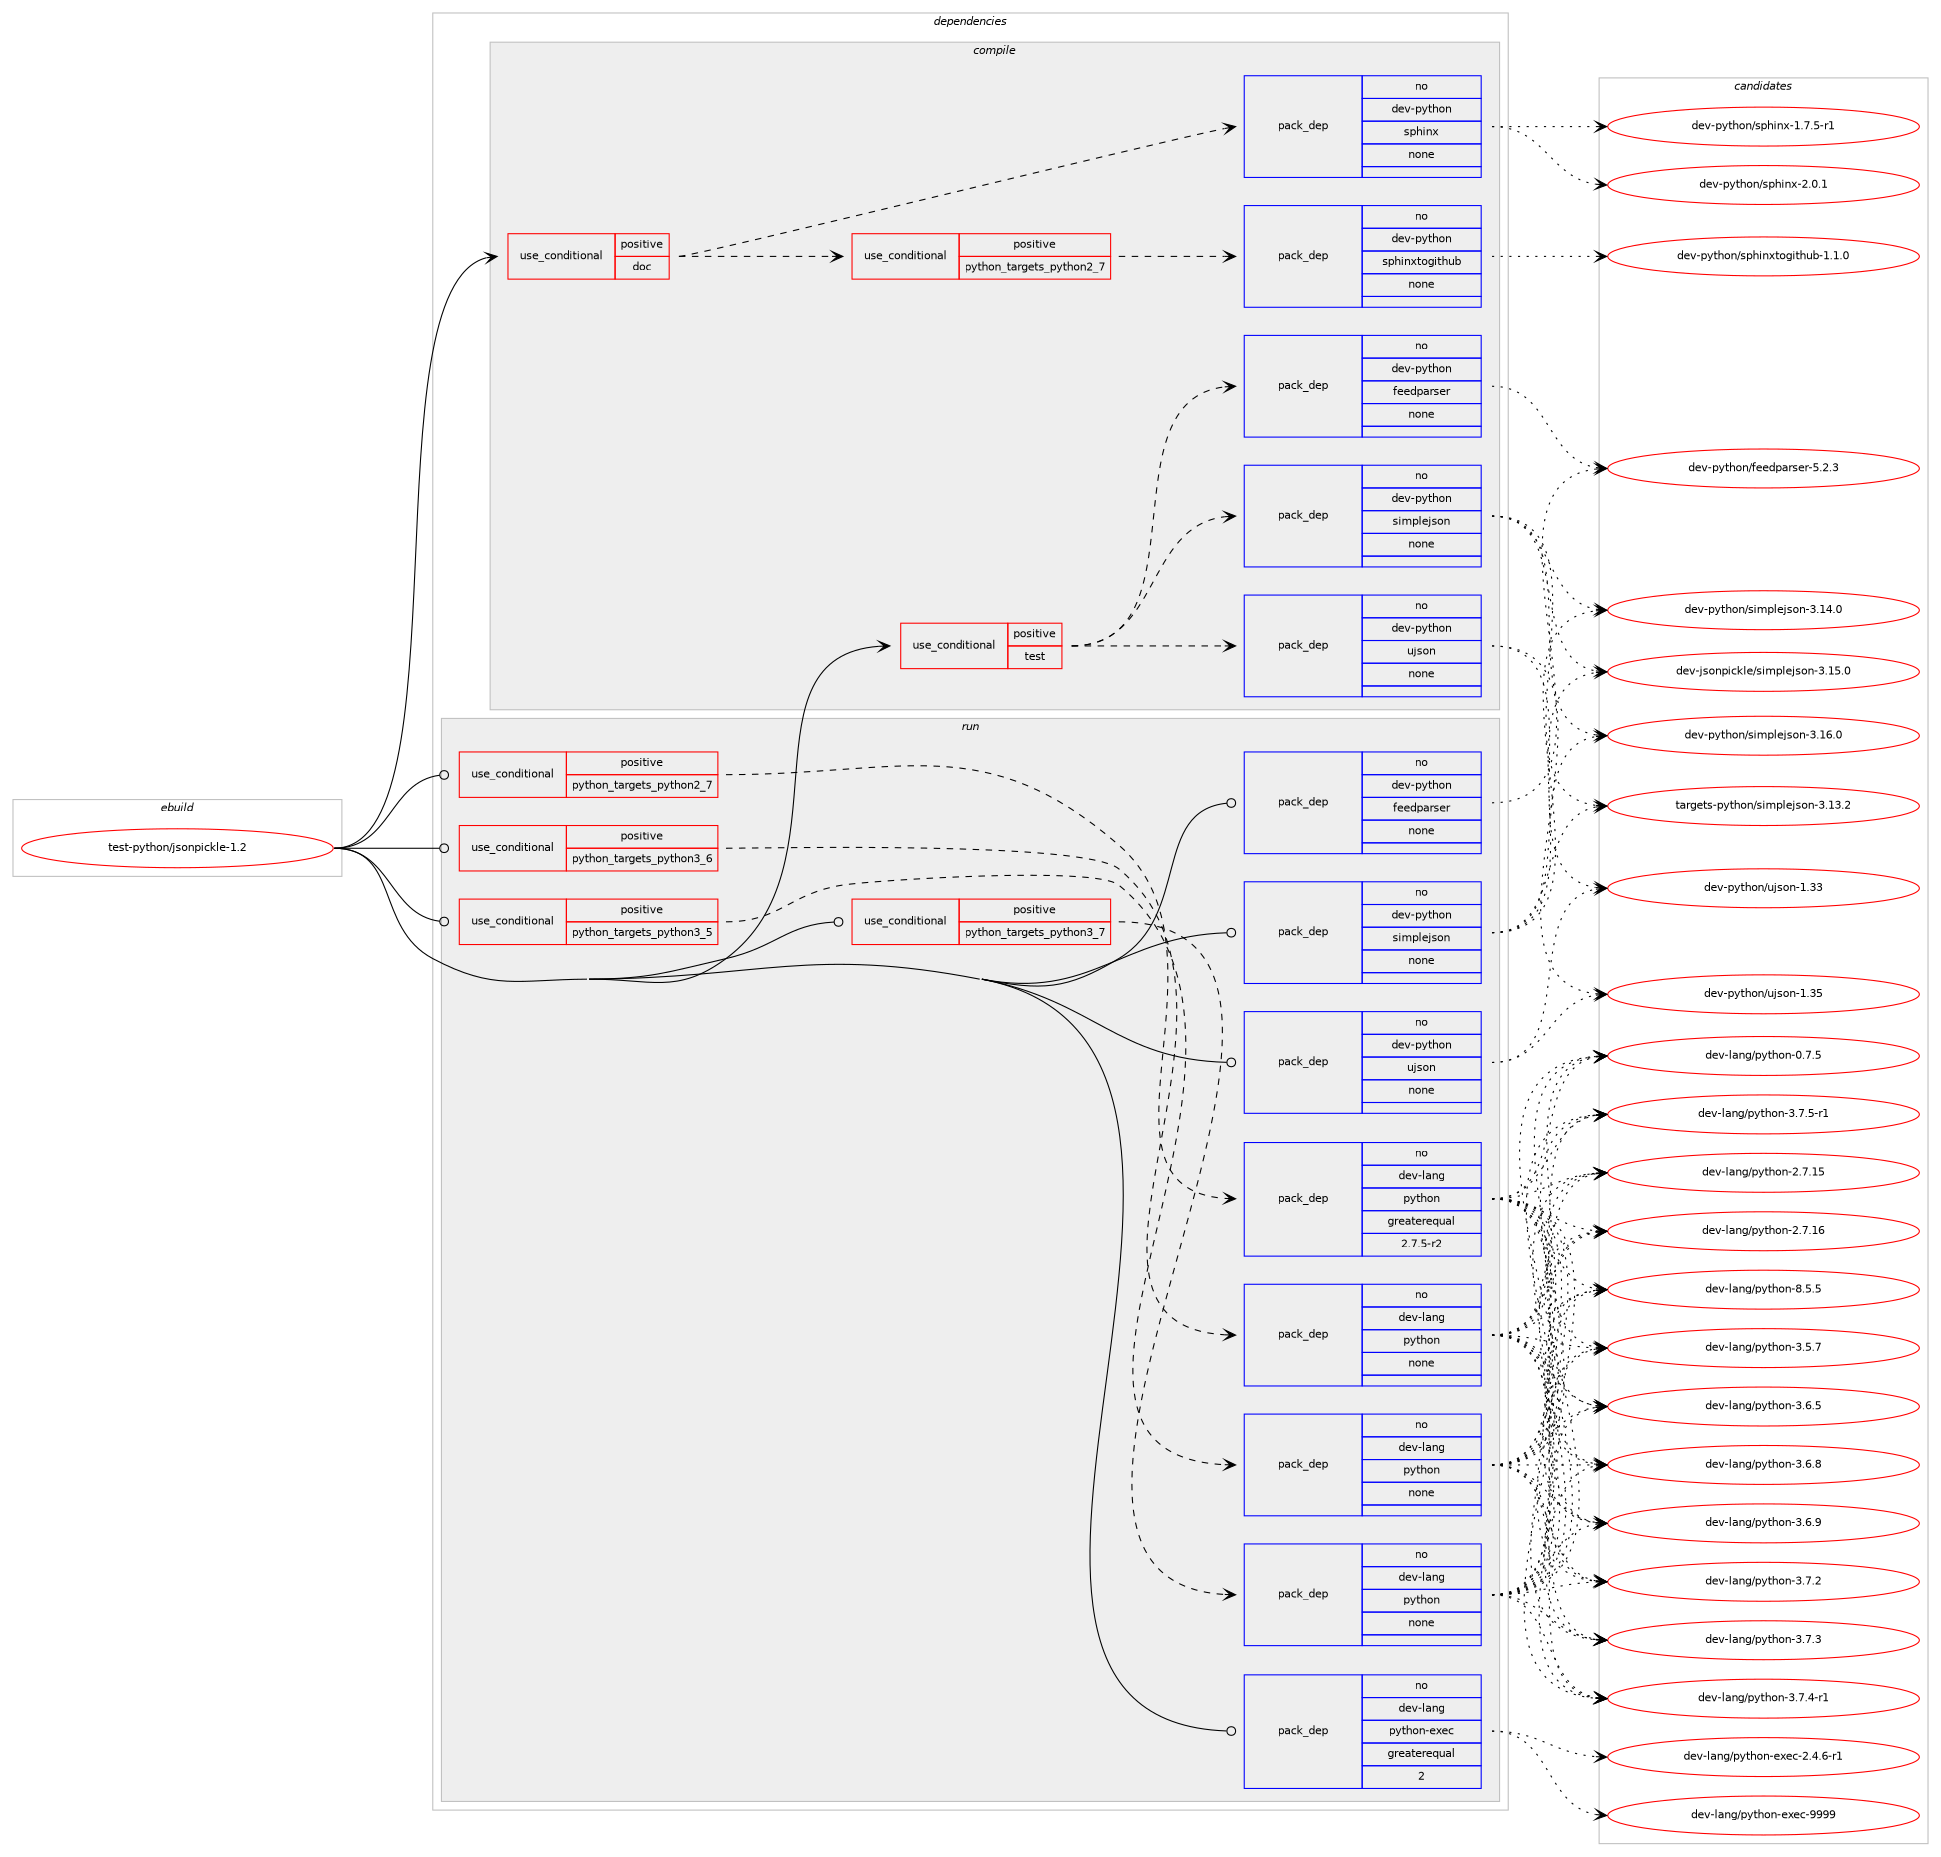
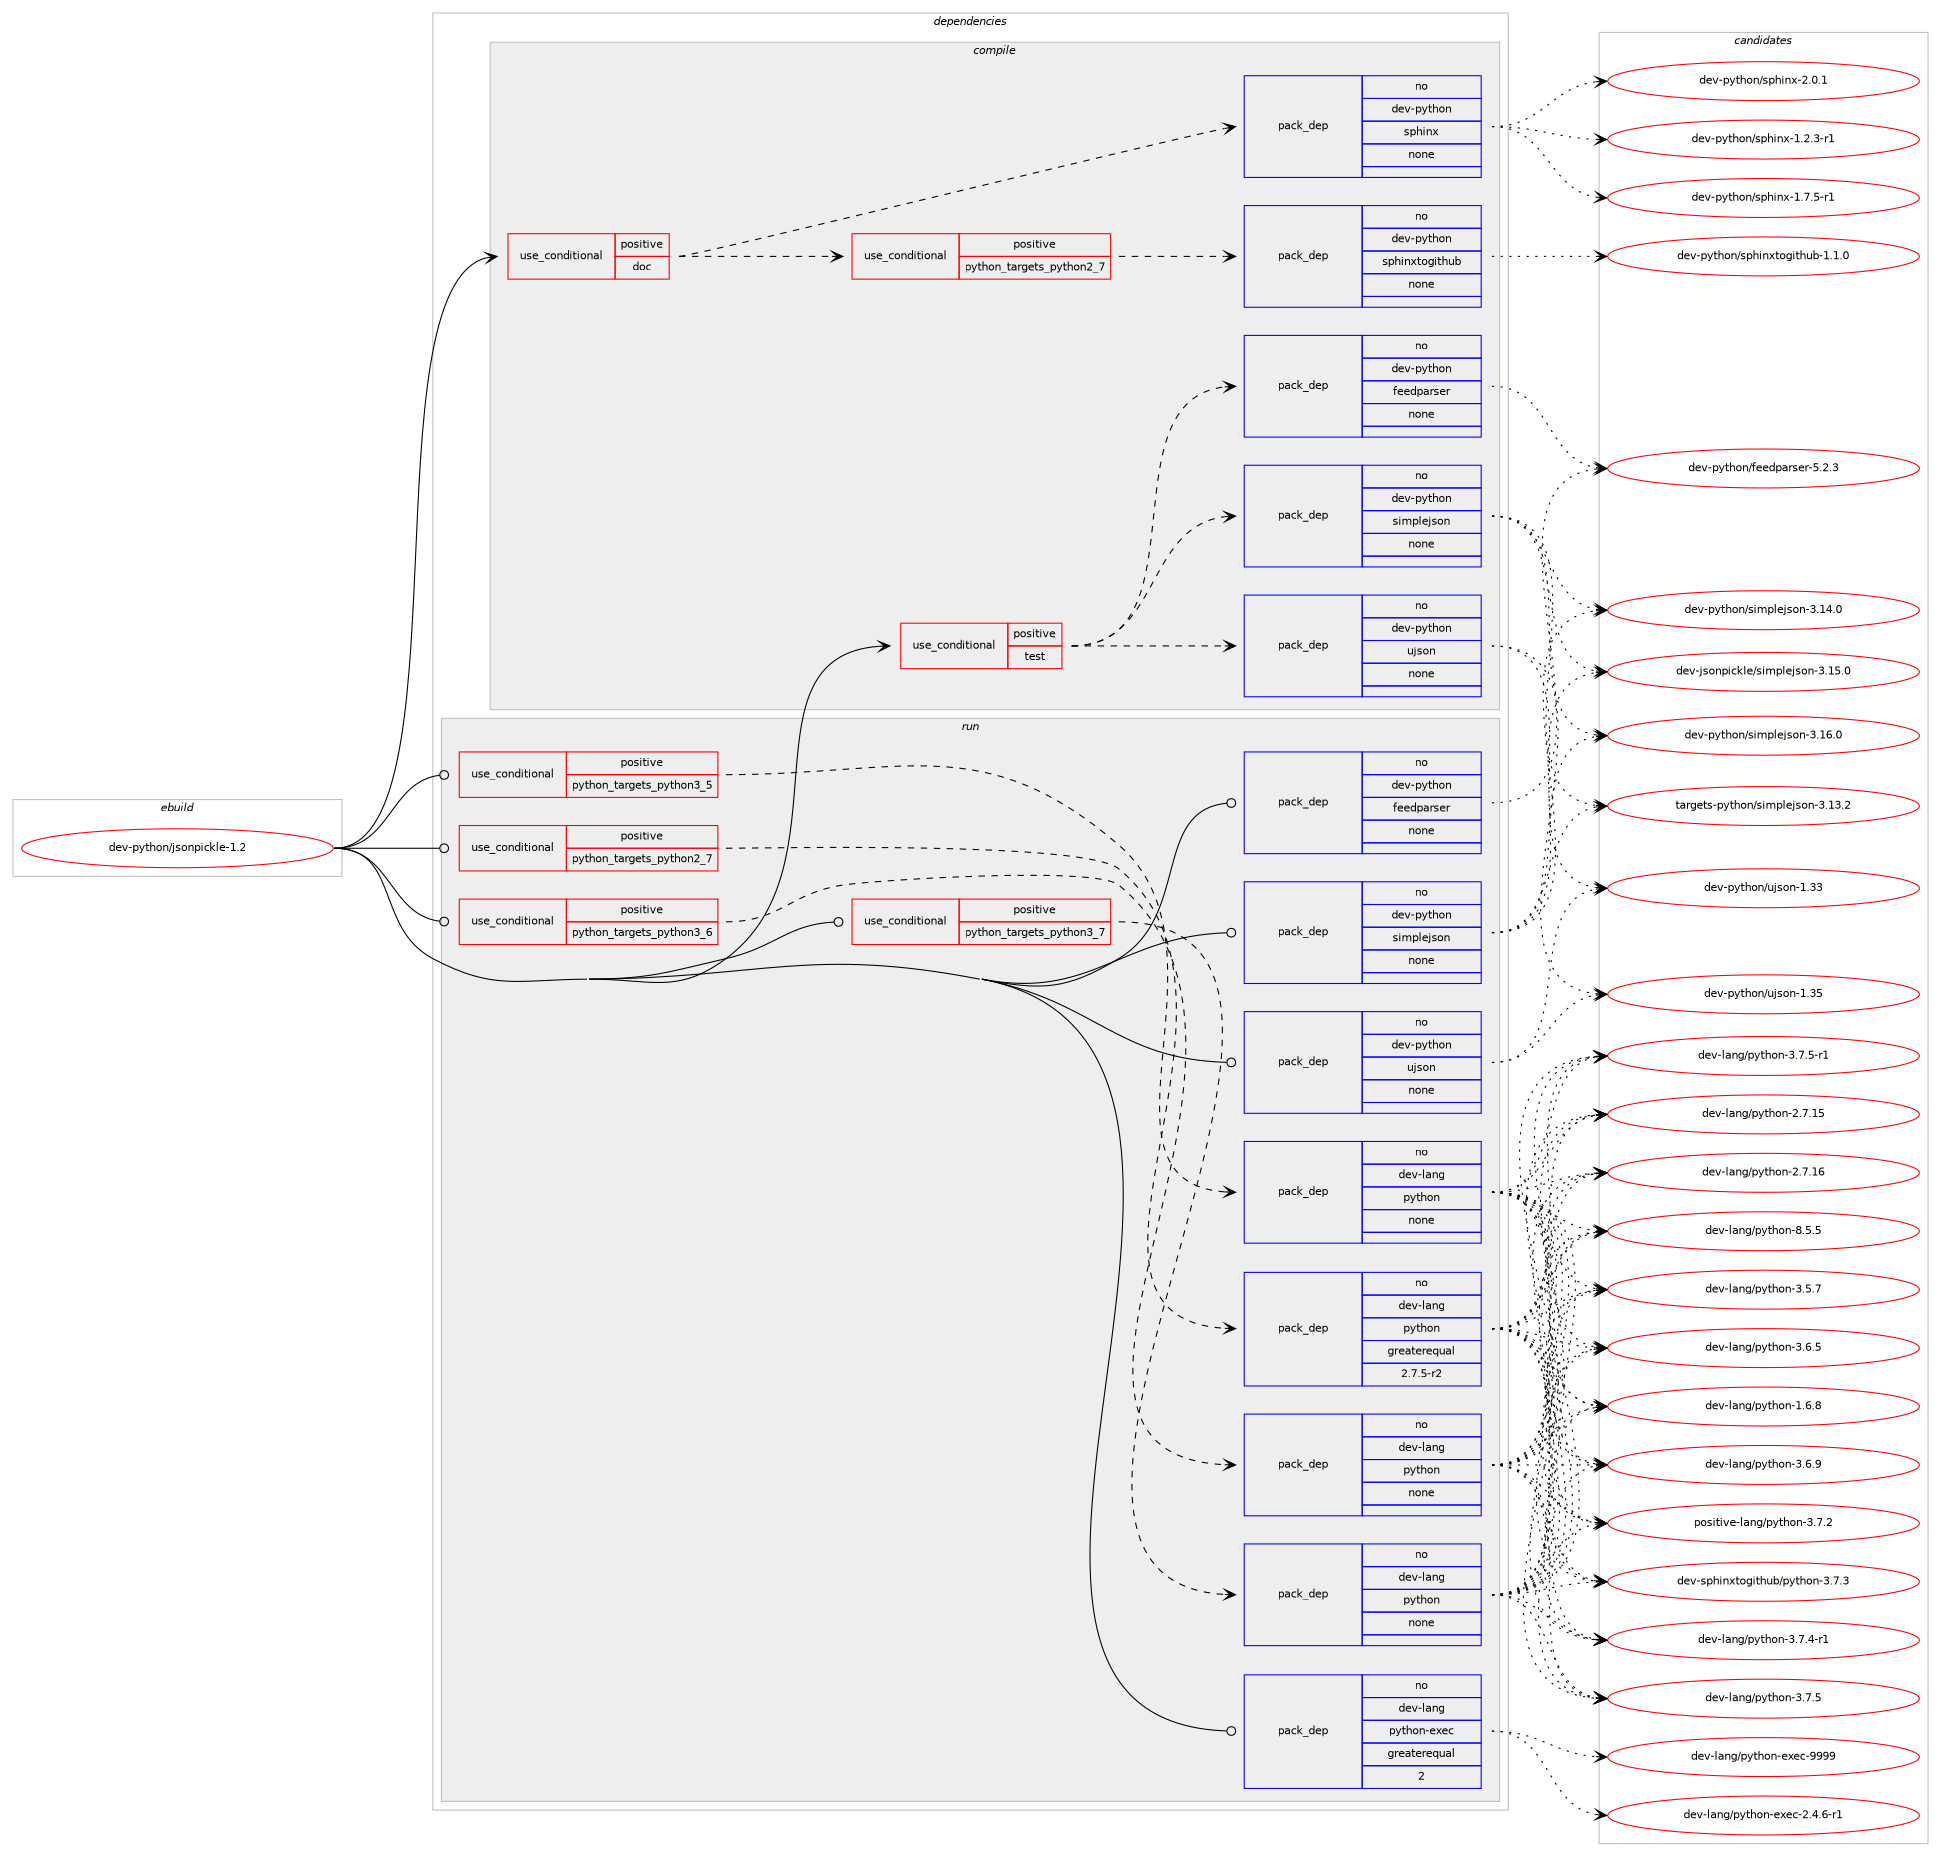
node "dev-python/sphinx-1.2.3-r1": added
node "test-python/jsonpickle-1.2": label "test-python/jsonpickle-1.2" -> "dev-python/jsonpickle-1.2"
node "dev-lang/python-0.7.5": label "dev-lang/python-0.7.5" -> "dev-lang/python-3.7.5"
node "dev-lang/python-3.6.8": label "dev-lang/python-3.6.8" -> "dev-lang/python-1.6.8"
node "dev-lang/python-3.7.2": label "dev-lang/python-3.7.2" -> "positive-lang/python-3.7.2"
node "dev-lang/python-3.7.3": label "dev-lang/python-3.7.3" -> "dev-sphinxtogithub/python-3.7.3"
